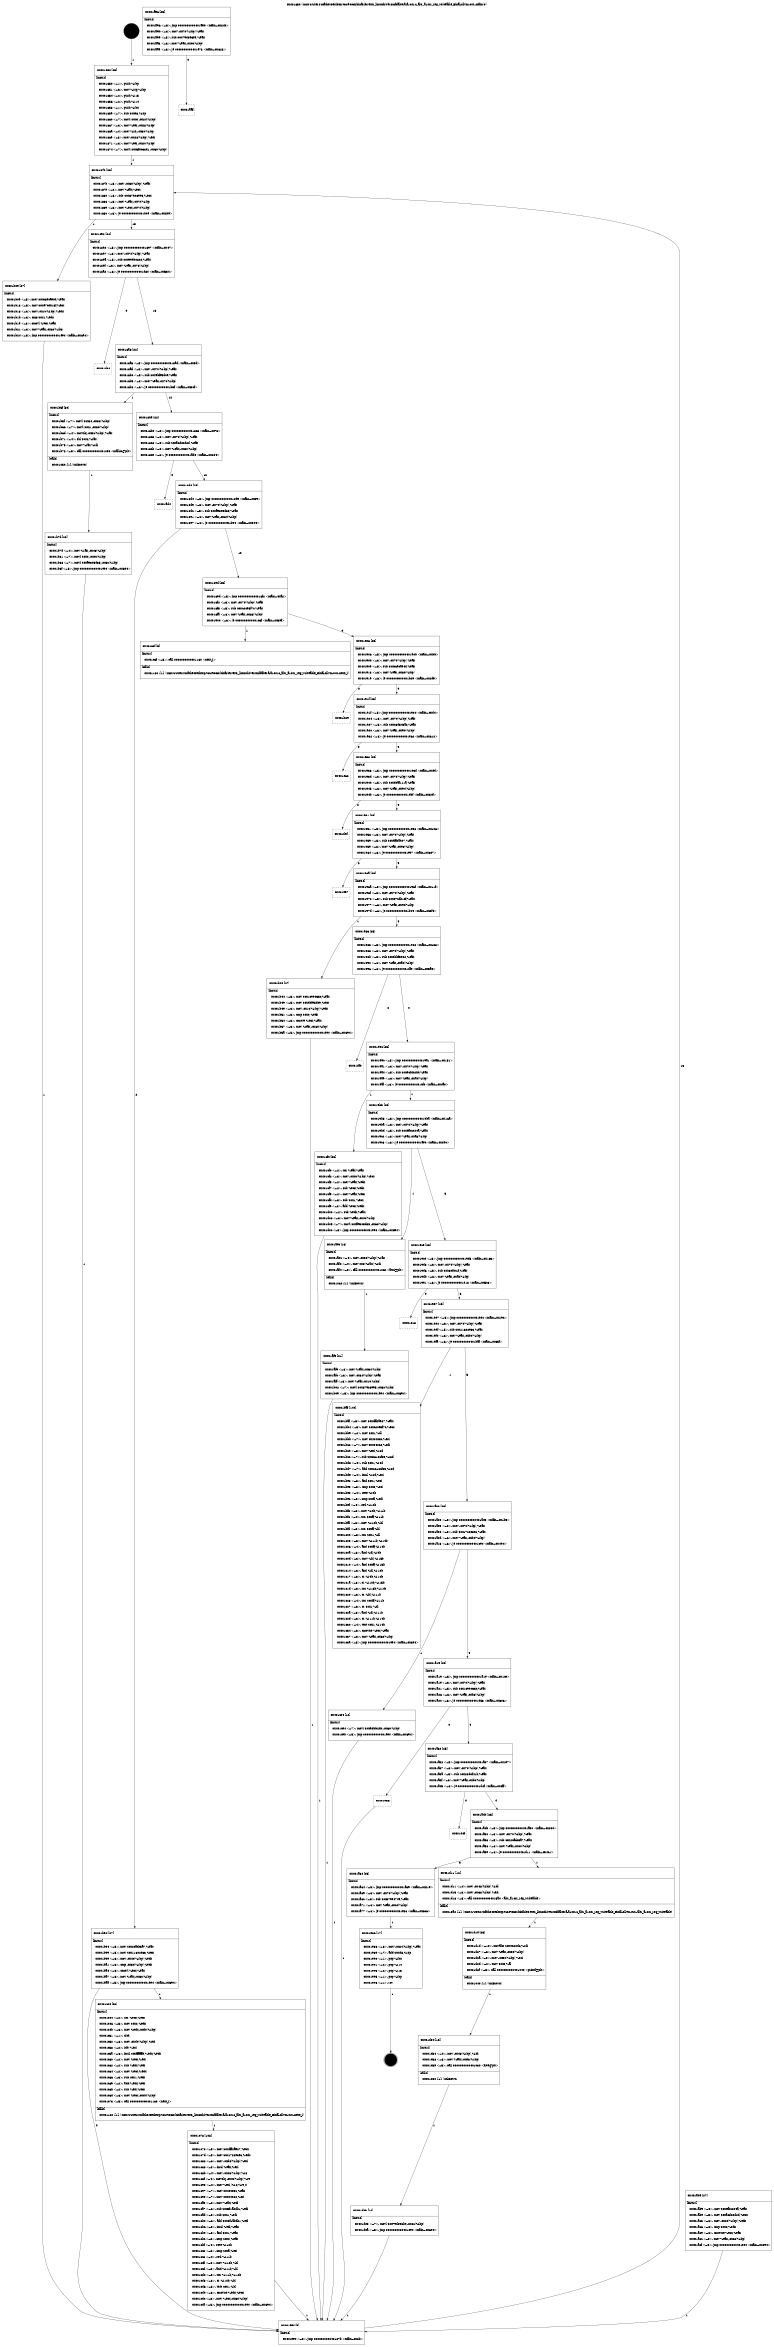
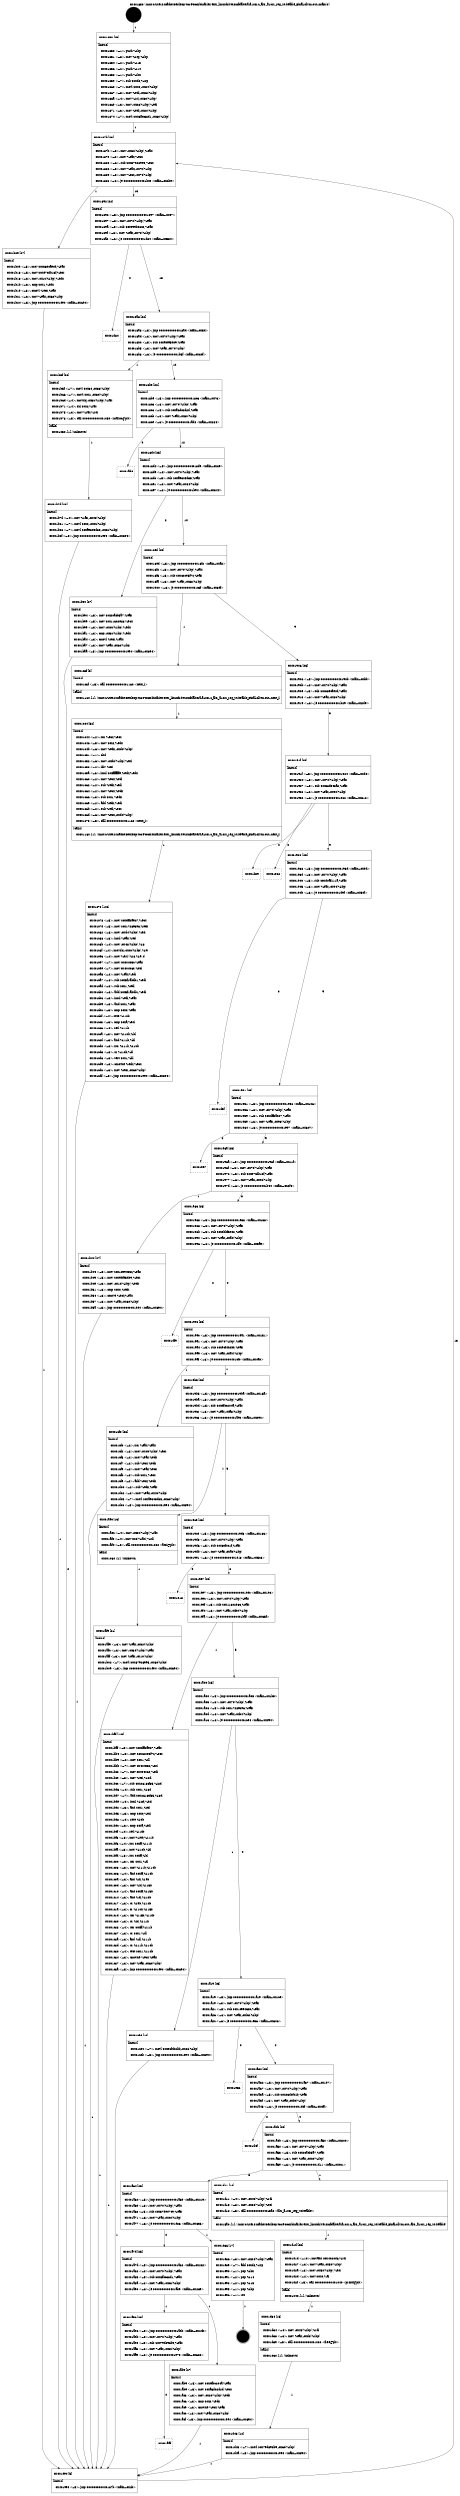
edge "0x401906 [25]" -> "0x401b29": now "0x40191f [25]" -> "0x401b29"
edge "0x401b94 [27]" -> "0x401c44 [52]": now "0x401c3f [5]" -> "0x401c44 [52]"
edge "0x401e56" -> "0x401ee4 [5]": now "0x401baf [144]" -> "0x401ee4 [5]"
node "0x401a7d [25]": added
